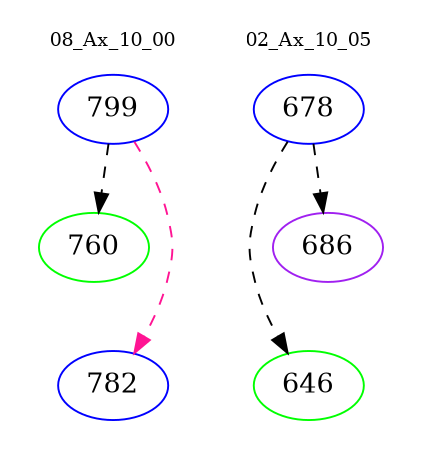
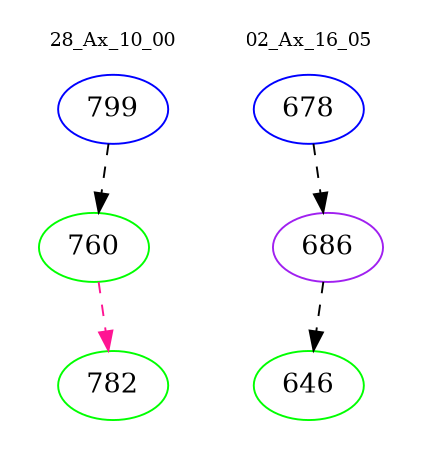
cluster "08_Ax_10_00": label "08_Ax_10_00" -> "28_Ax_10_00"
cluster "02_Ax_10_05": label "02_Ax_10_05" -> "02_Ax_16_05"
edge "799" -> "782": now "760" -> "782"
edge "678" -> "646": now "686" -> "646"
node "782": color blue -> green
